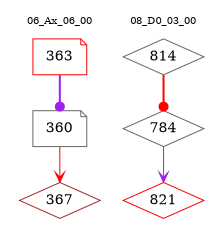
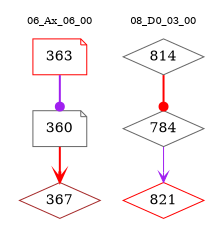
edge "360" -> "367": style solid -> bold
